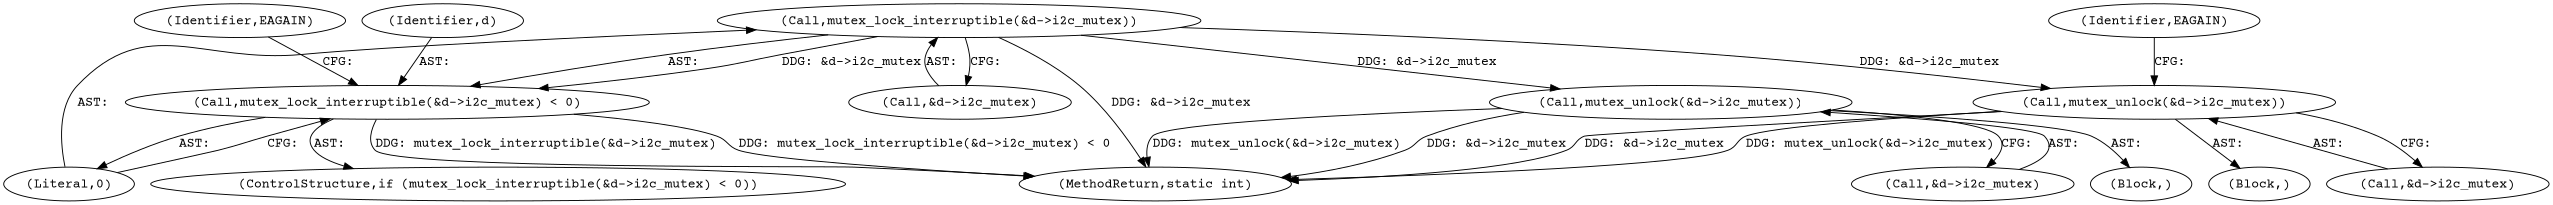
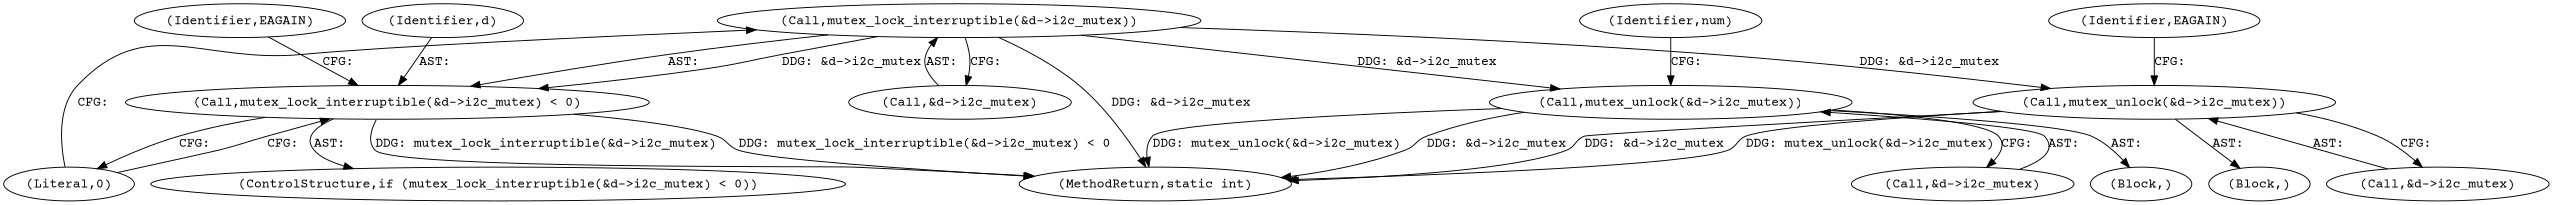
node "(Identifier,num)": added
edge "(Literal,0)" -> "(Call,mutex_lock_interruptible(&d->i2c_mutex))": label "AST: " -> "CFG: "
edge "(Call,mutex_lock_interruptible(&d->i2c_mutex) < 0)" -> "(Literal,0)": label "AST: " -> "CFG: "
